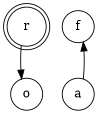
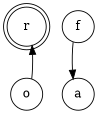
edge "r" -> "o": reversed
edge "a" -> "f": reversed
